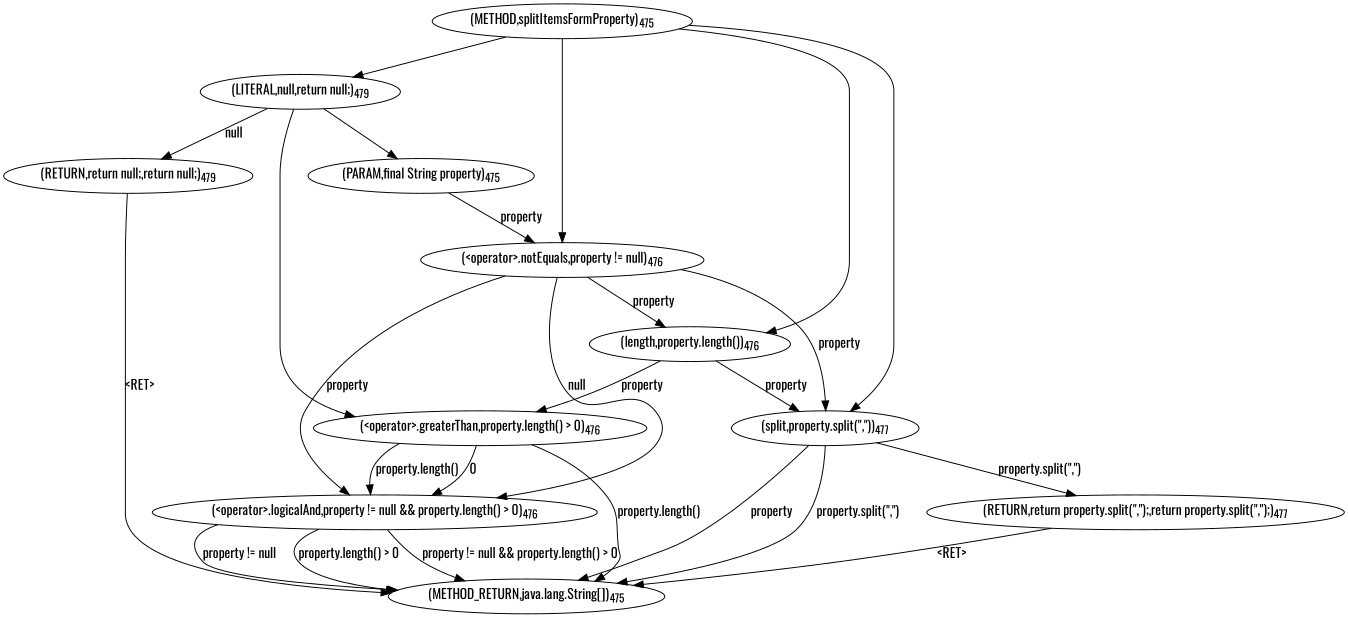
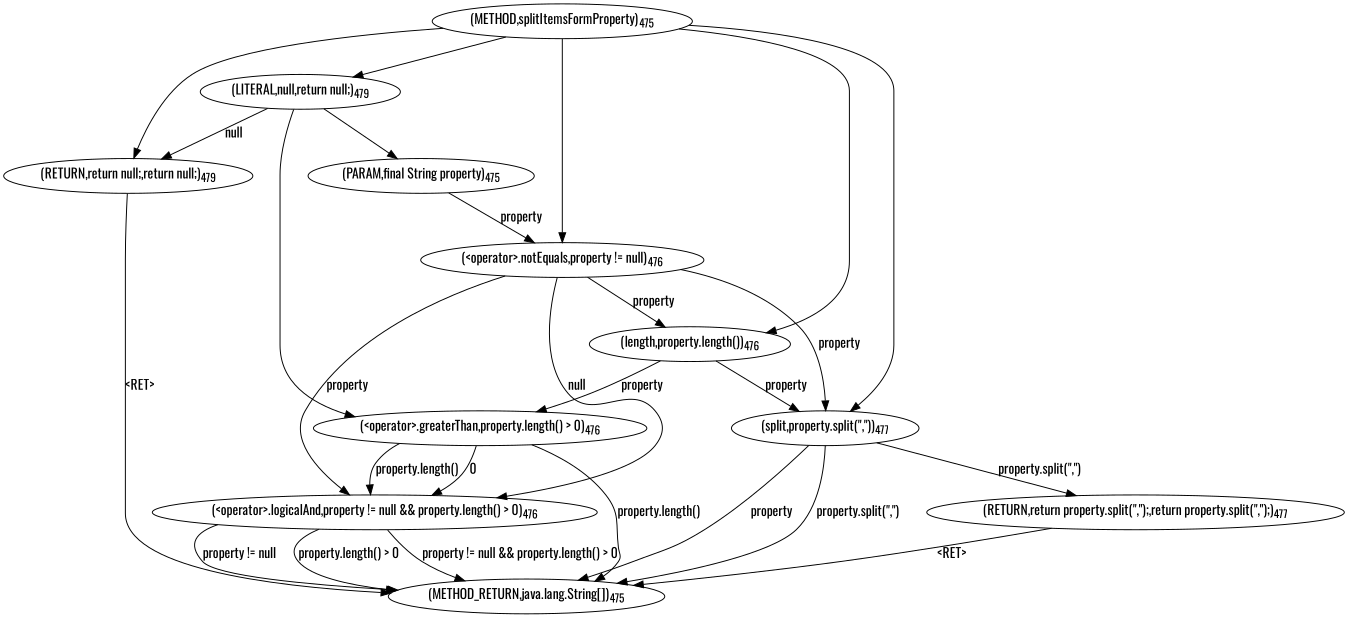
edge "(METHOD,splitItemsFormProperty)" -> "(RETURN,return null;,return null;)": added
